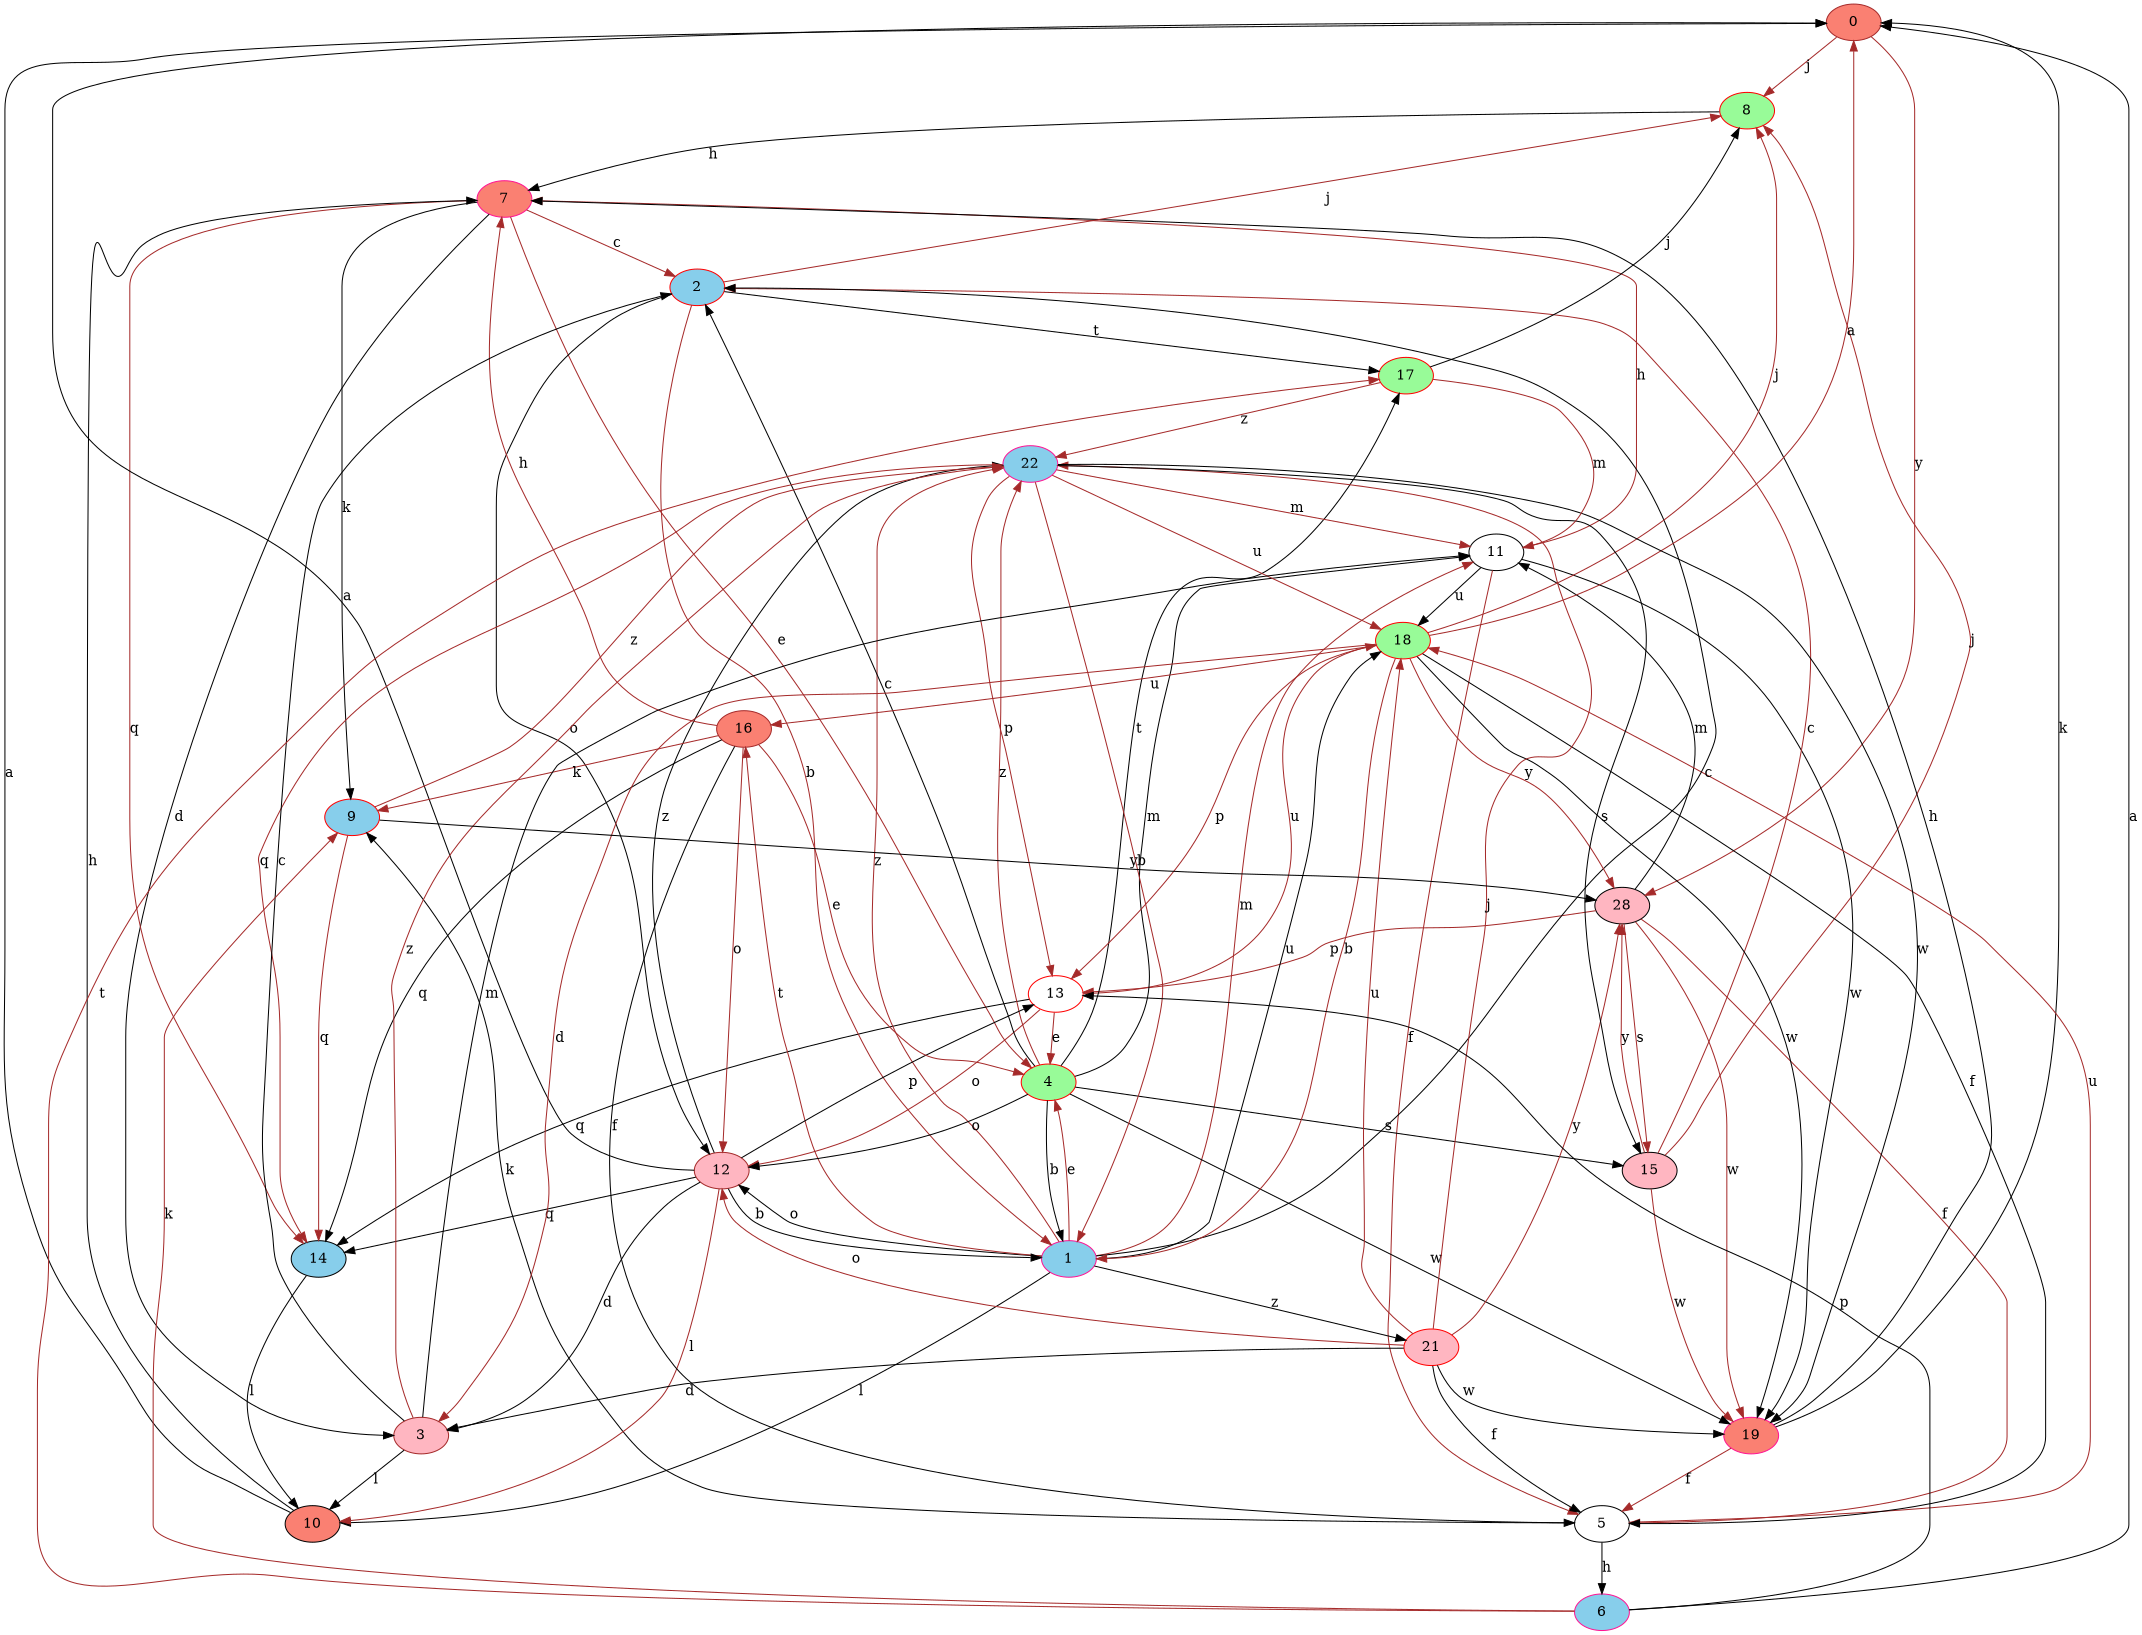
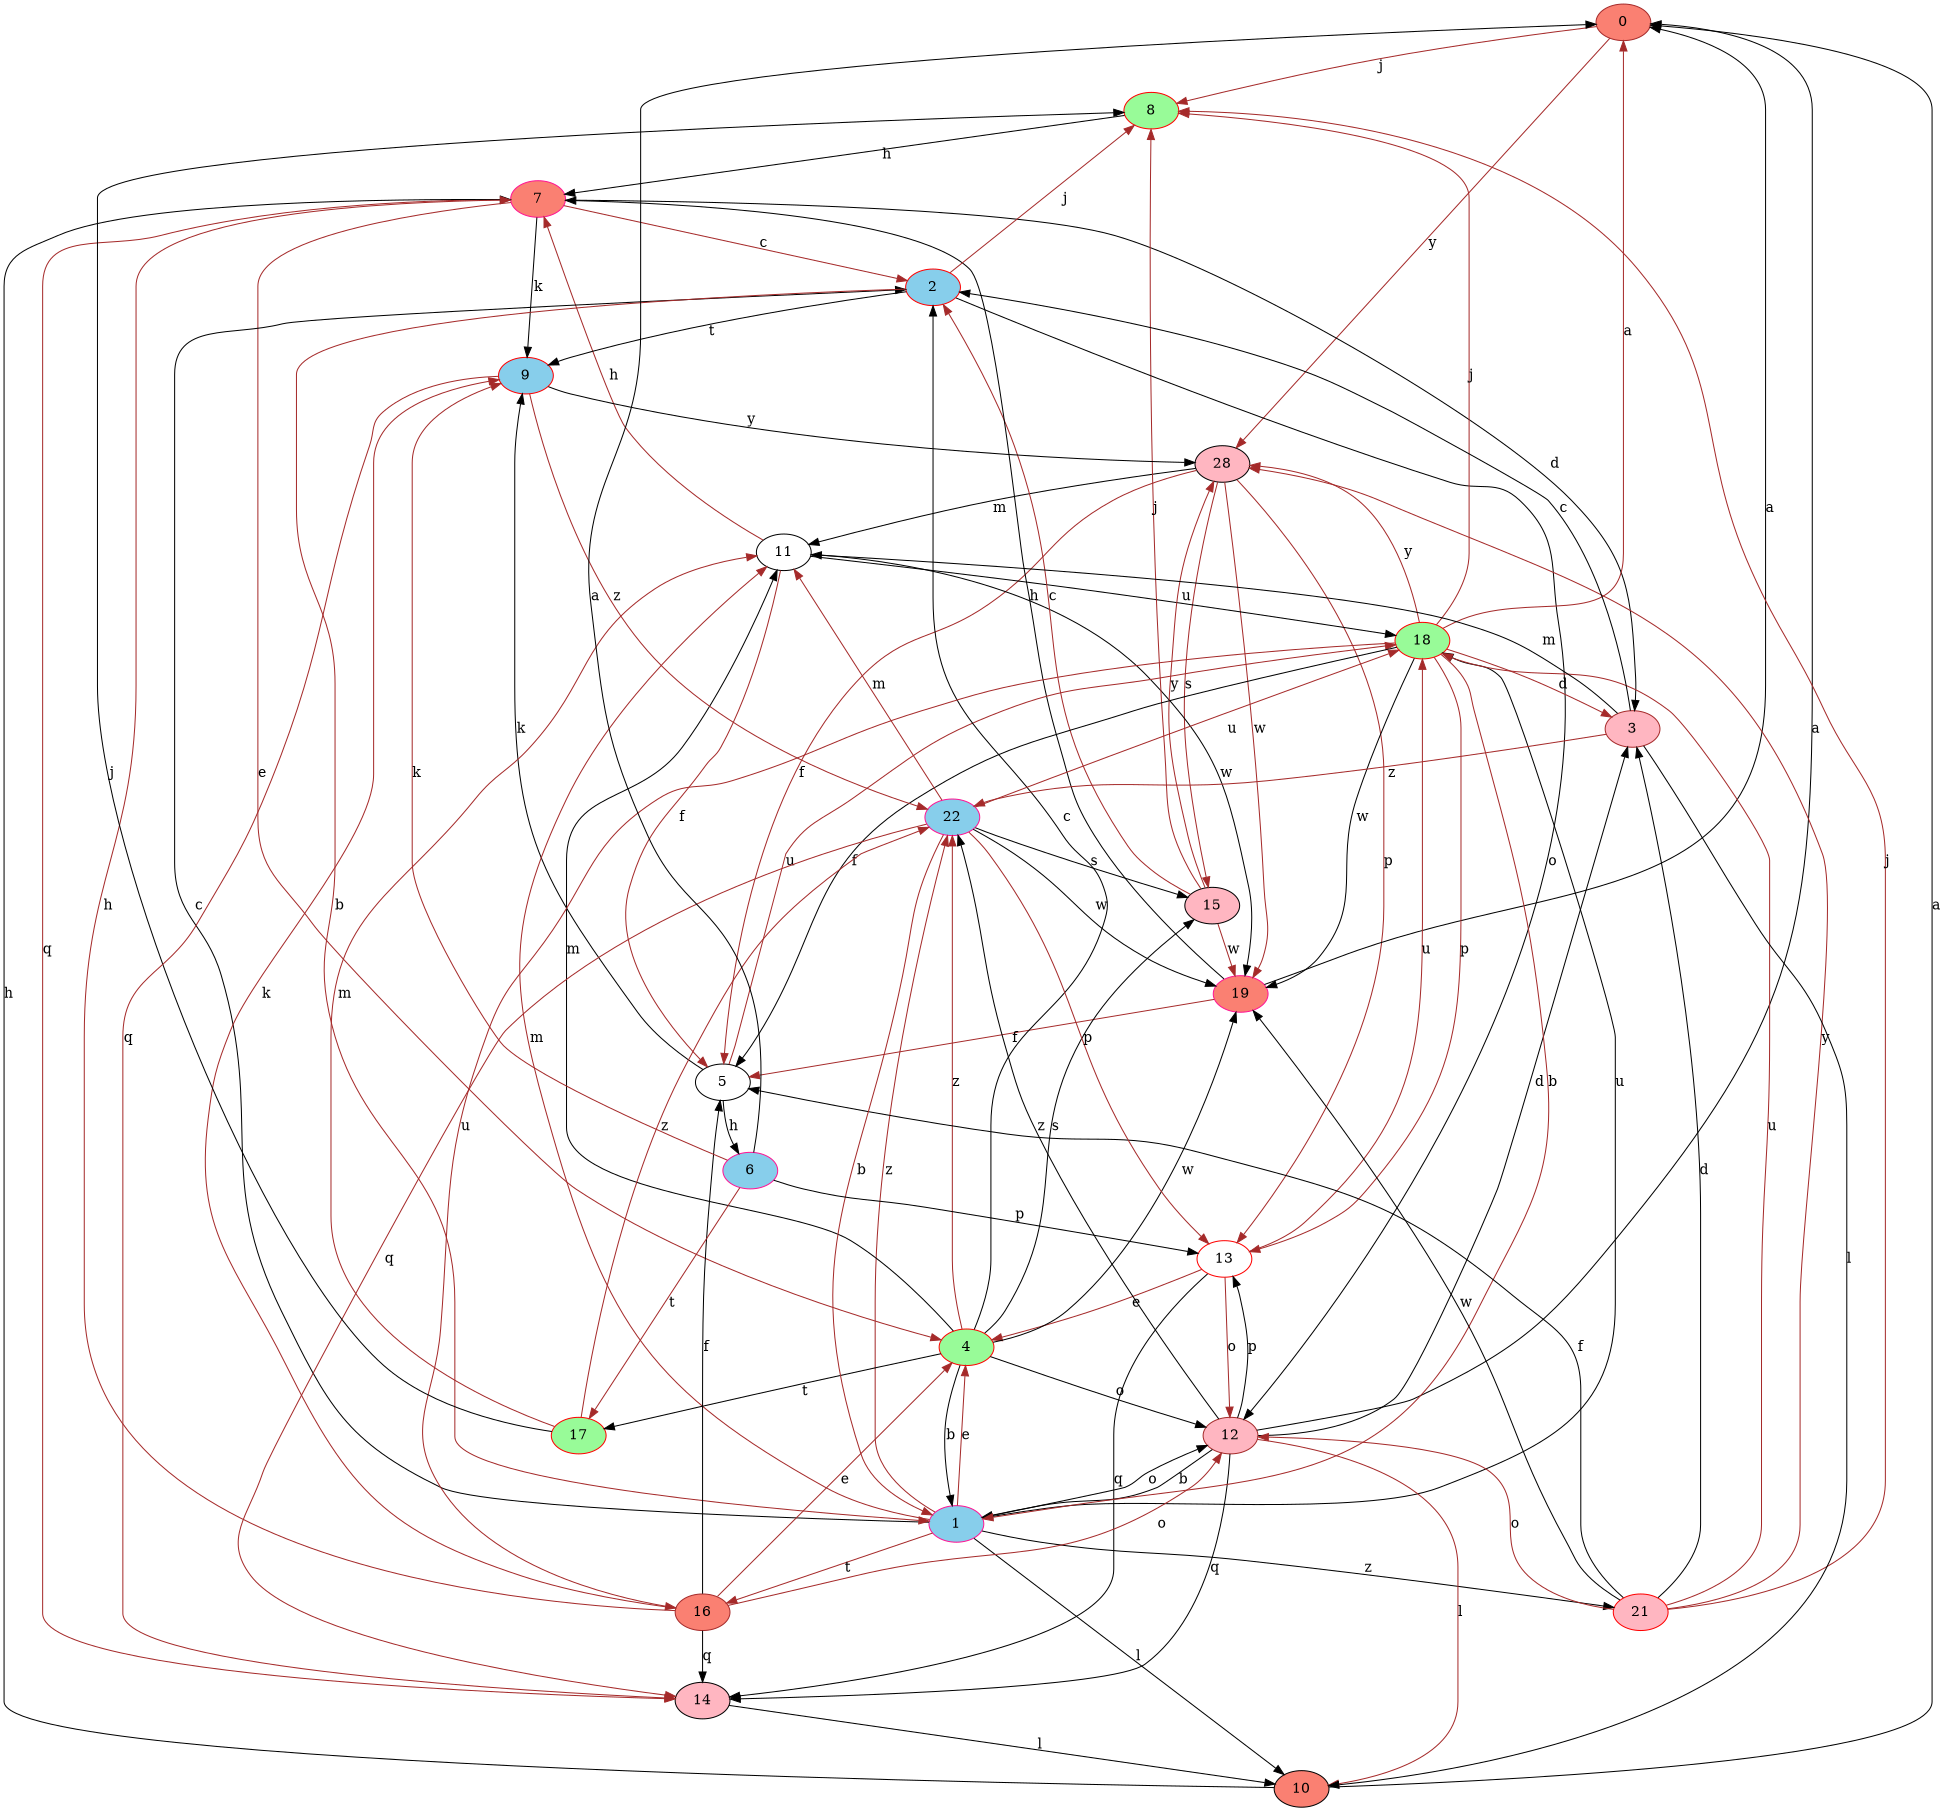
edge "2" -> "17": now "2" -> "9"
edge "21" -> "22": now "21" -> "8"
edge "19" -> "0": label "k" -> "a"
node "14": fillcolor skyblue -> lightpink
